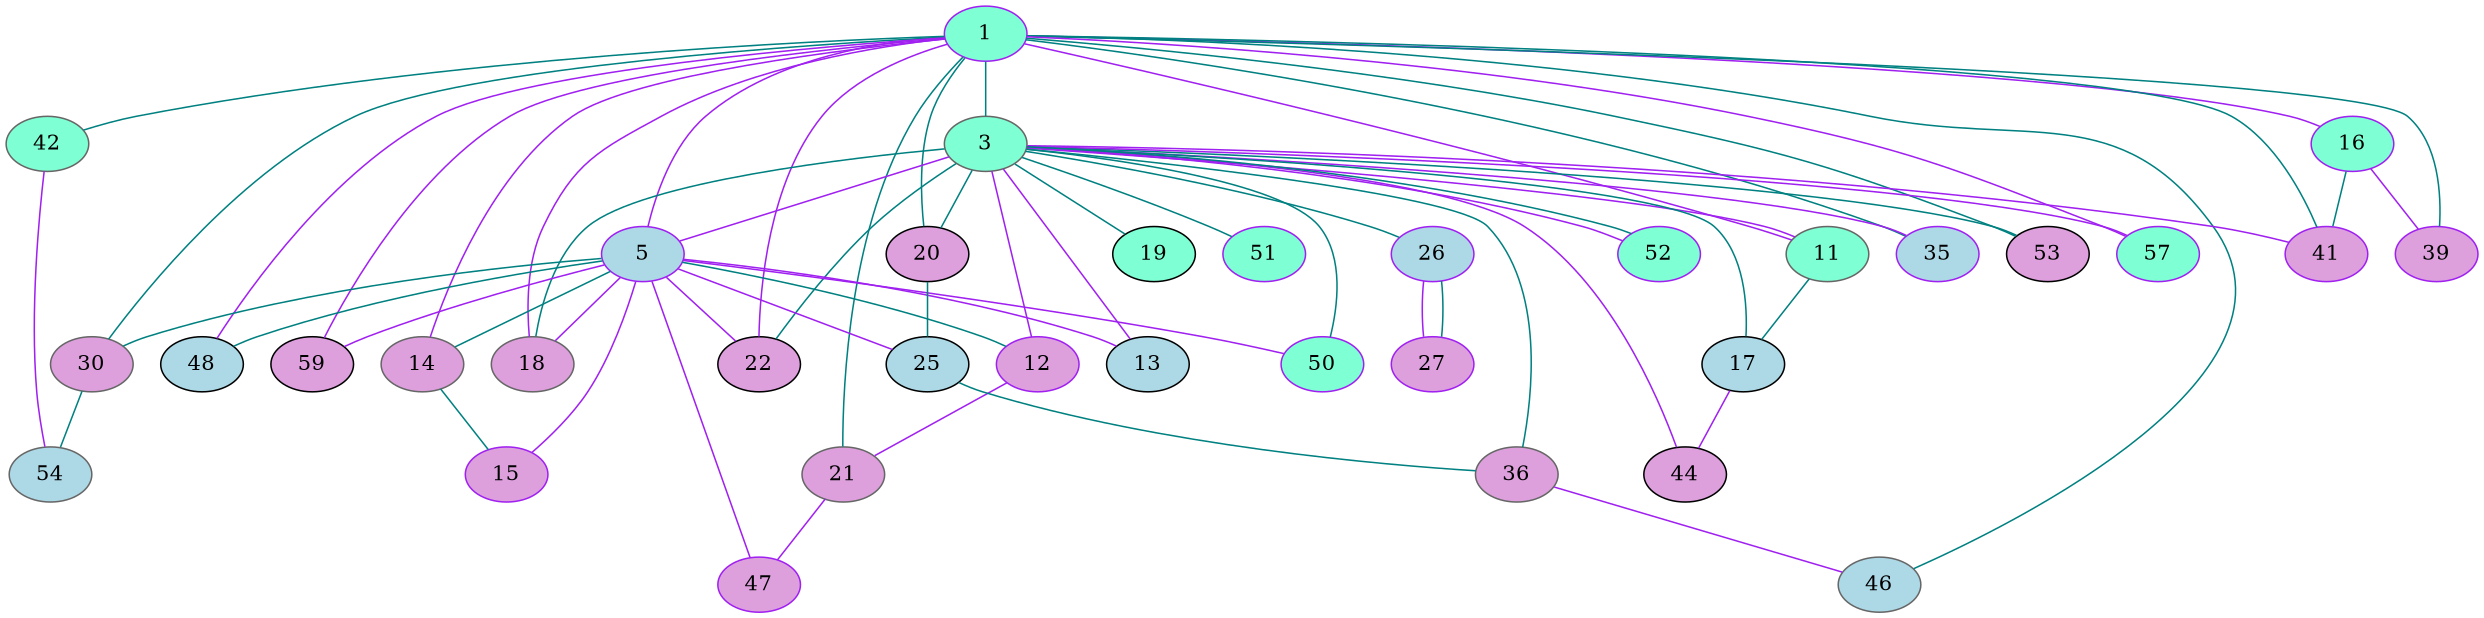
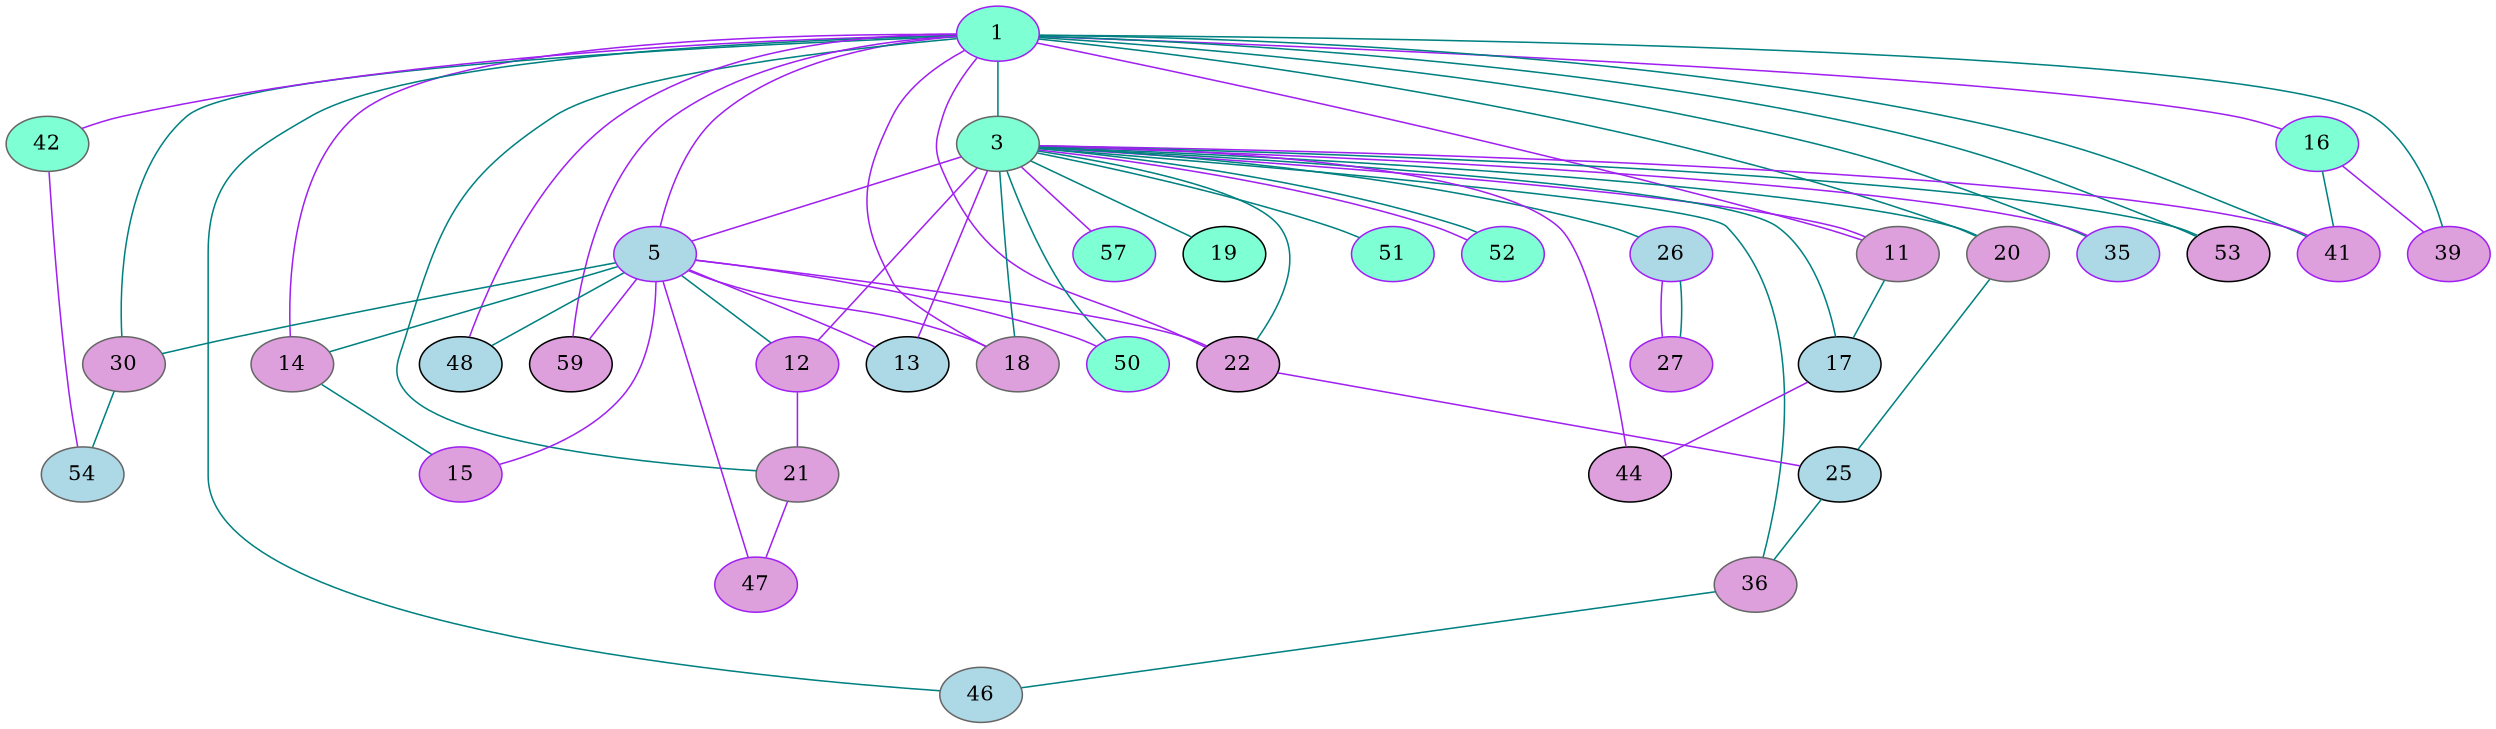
edge "1" -- "42": color teal -> purple
edge "1" -- "57": removed
node "20": color black -> gray40
node "11": fillcolor aquamarine -> plum
edge "5" -- "25": now "22" -- "25"
edge "36" -- "46": color purple -> teal
